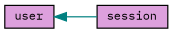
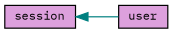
edge "session" -> "user": reversed
